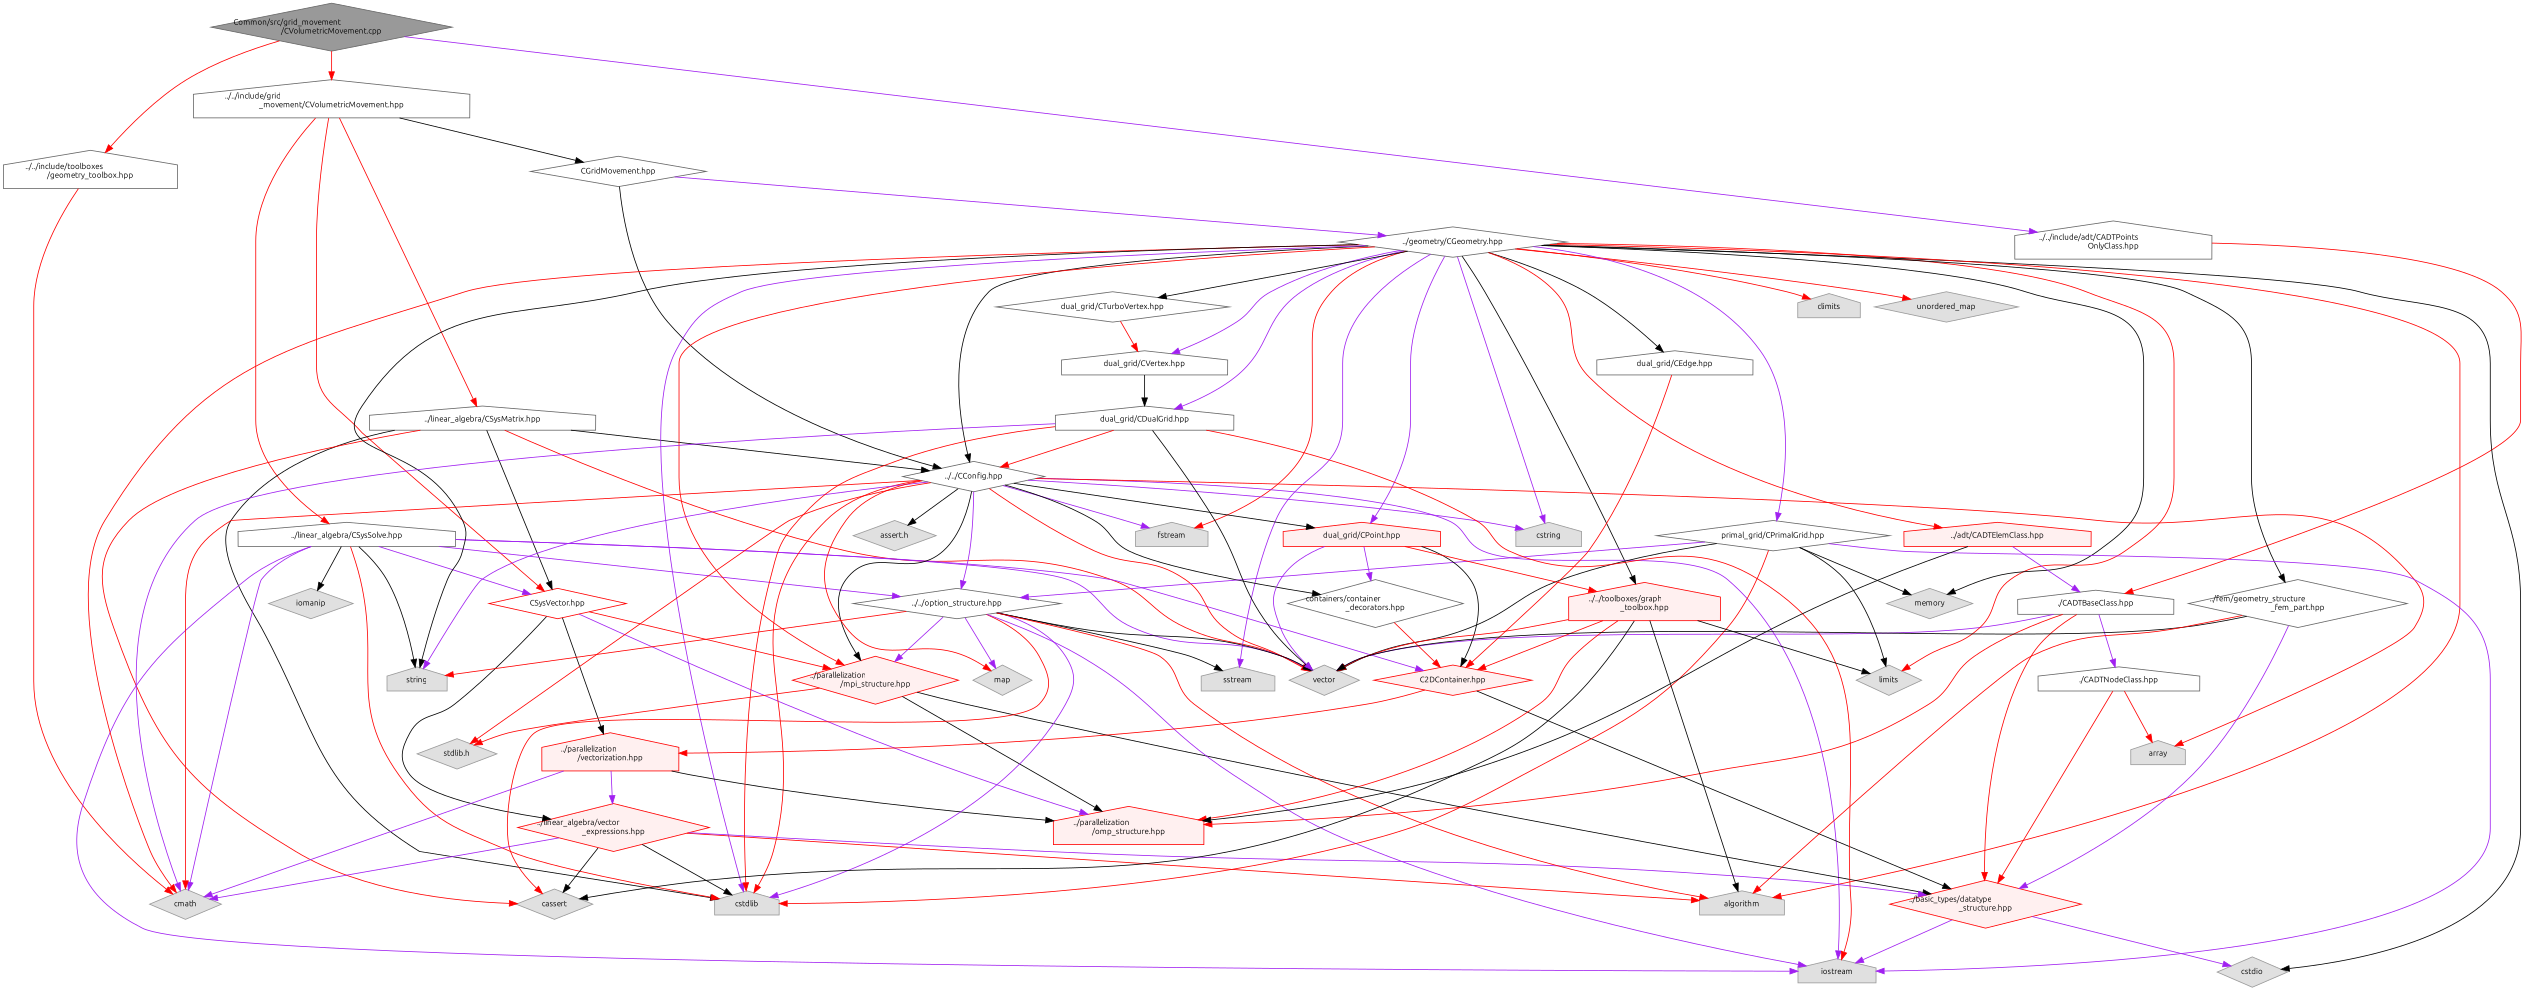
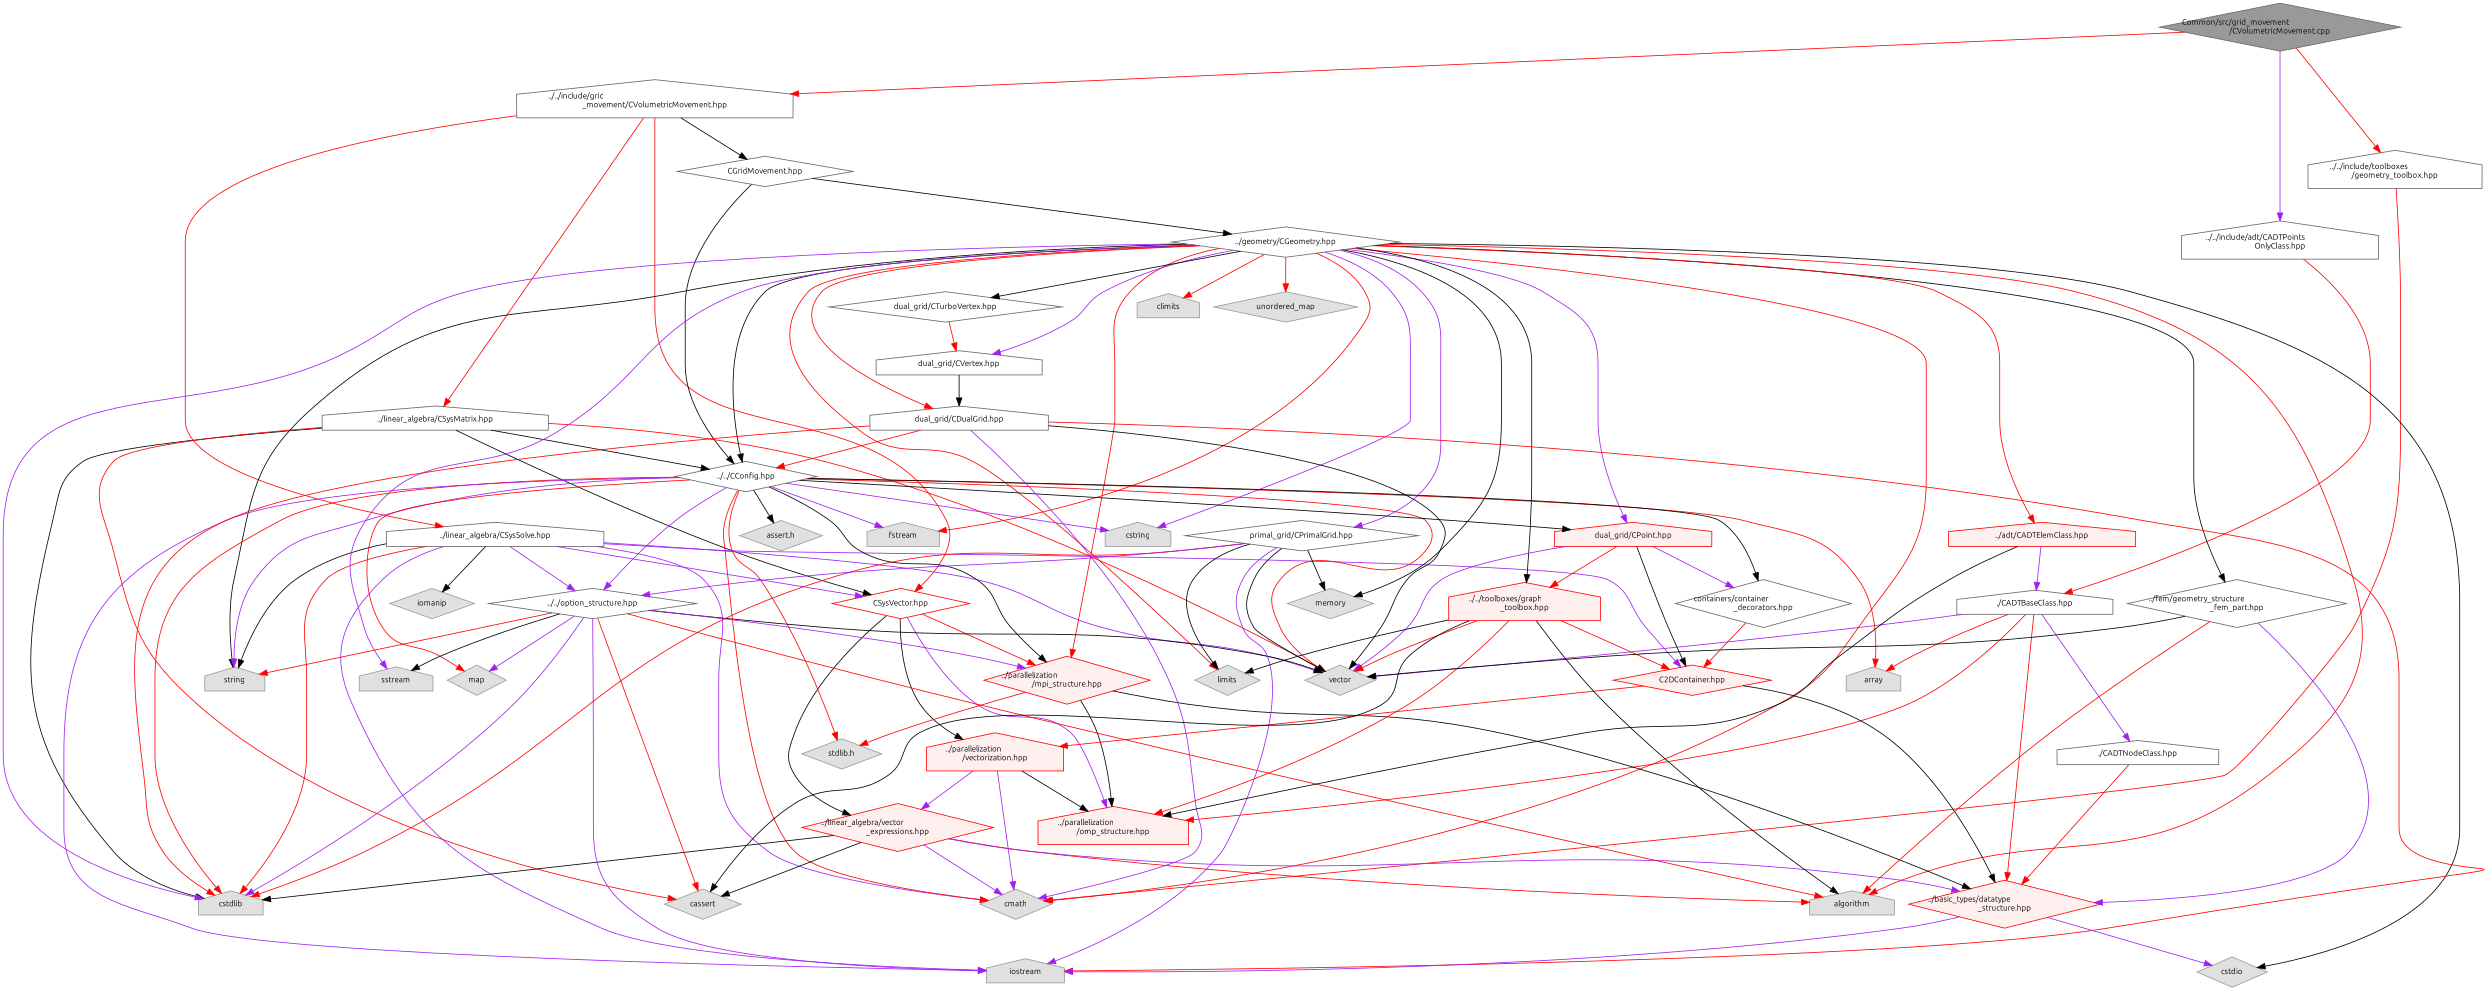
edge "CGridMovement.hpp" -> "../geometry/CGeometry.hpp": color purple -> black
edge "../geometry/CGeometry.hpp" -> "dual_grid/CDualGrid.hpp": color purple -> red
node "dual_grid/CEdge.hpp": removed
edge "./CADTNodeClass.hpp" -> "array": now "./CADTBaseClass.hpp" -> "array"
